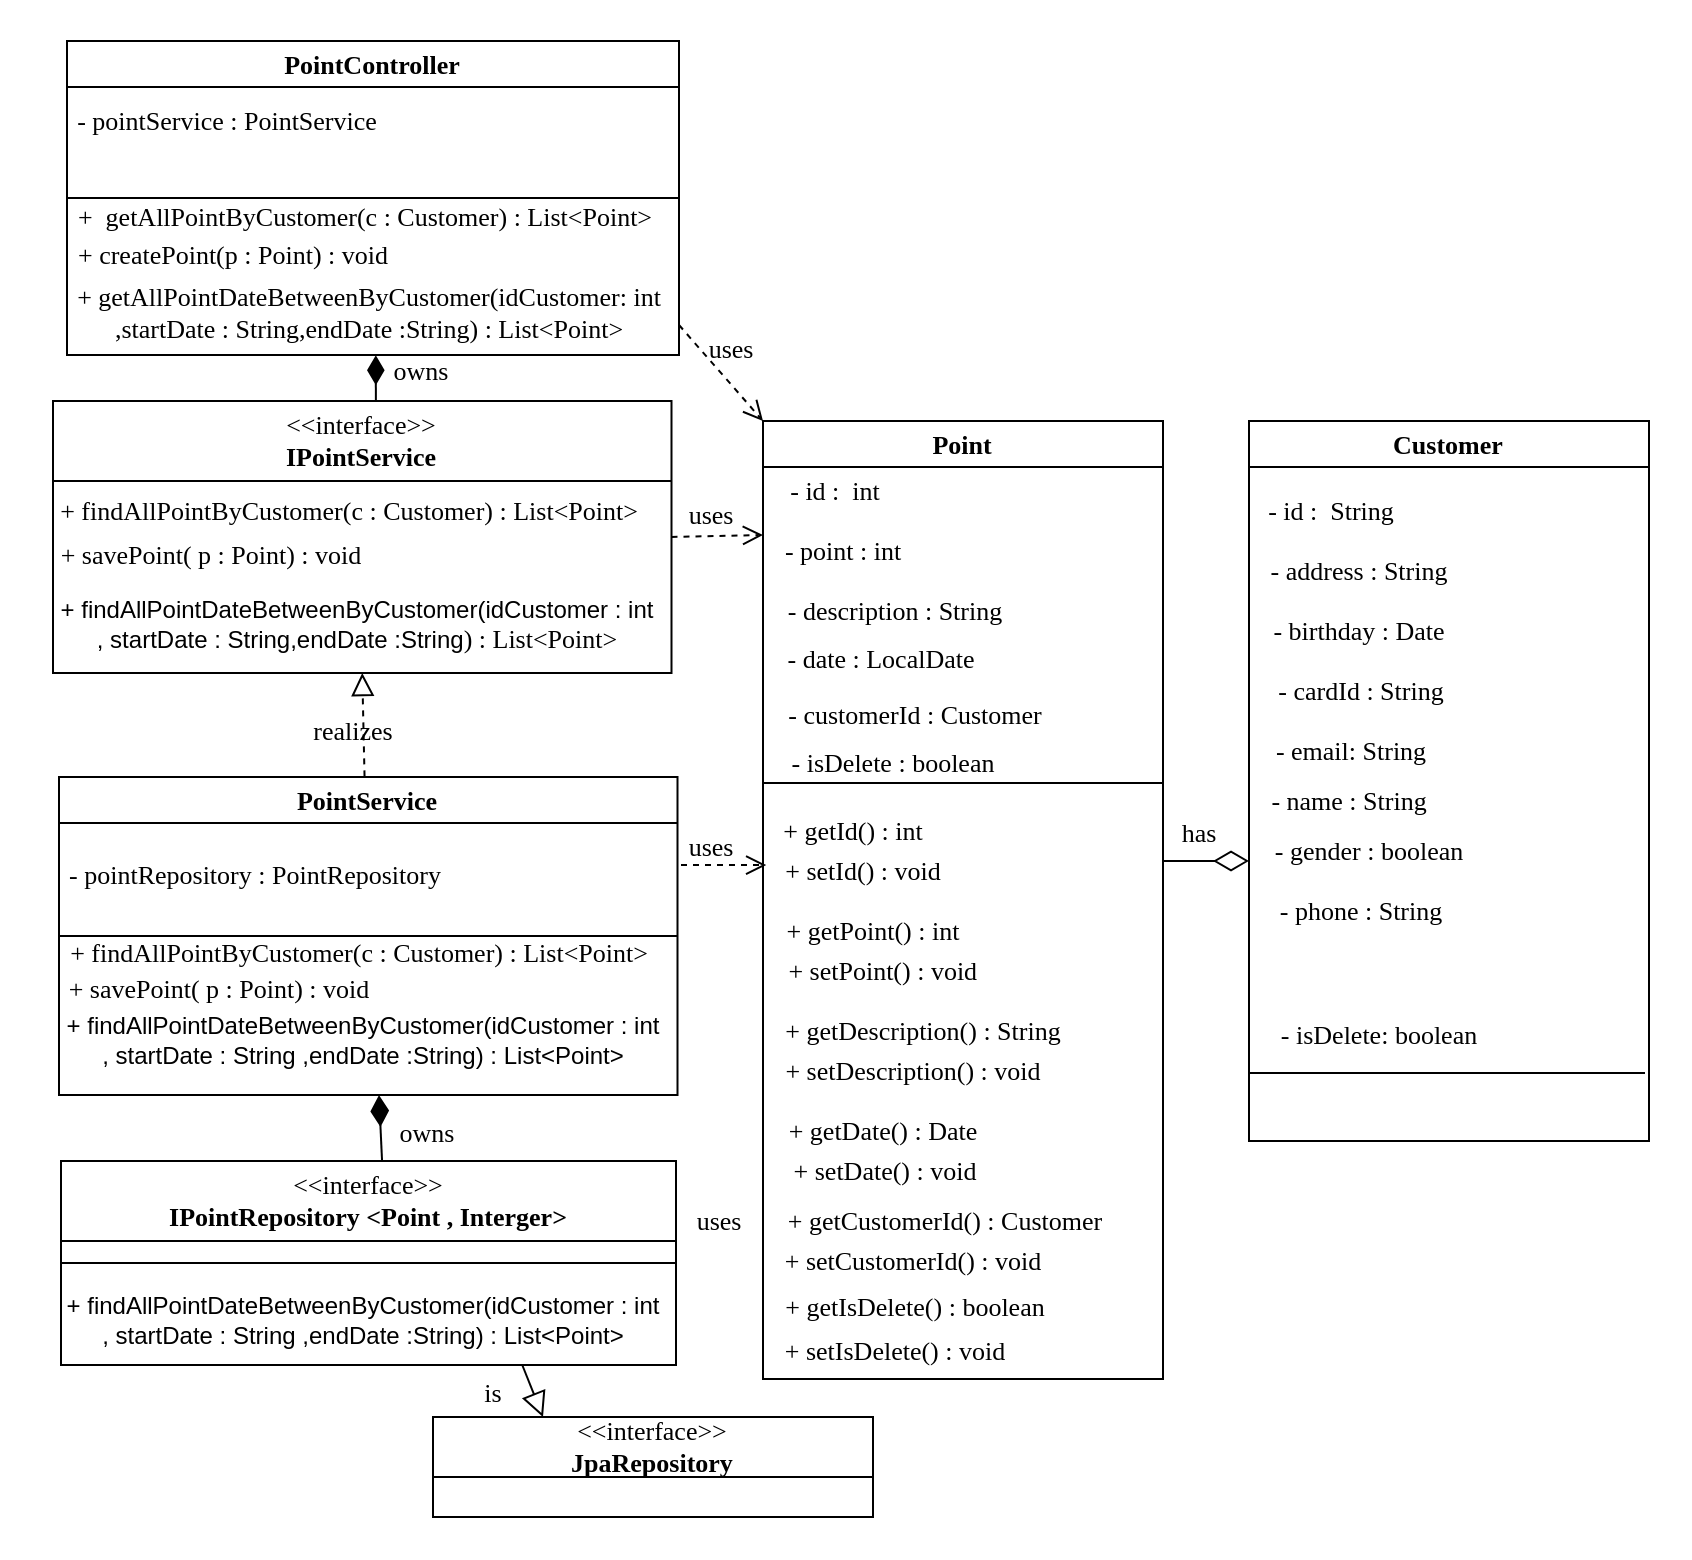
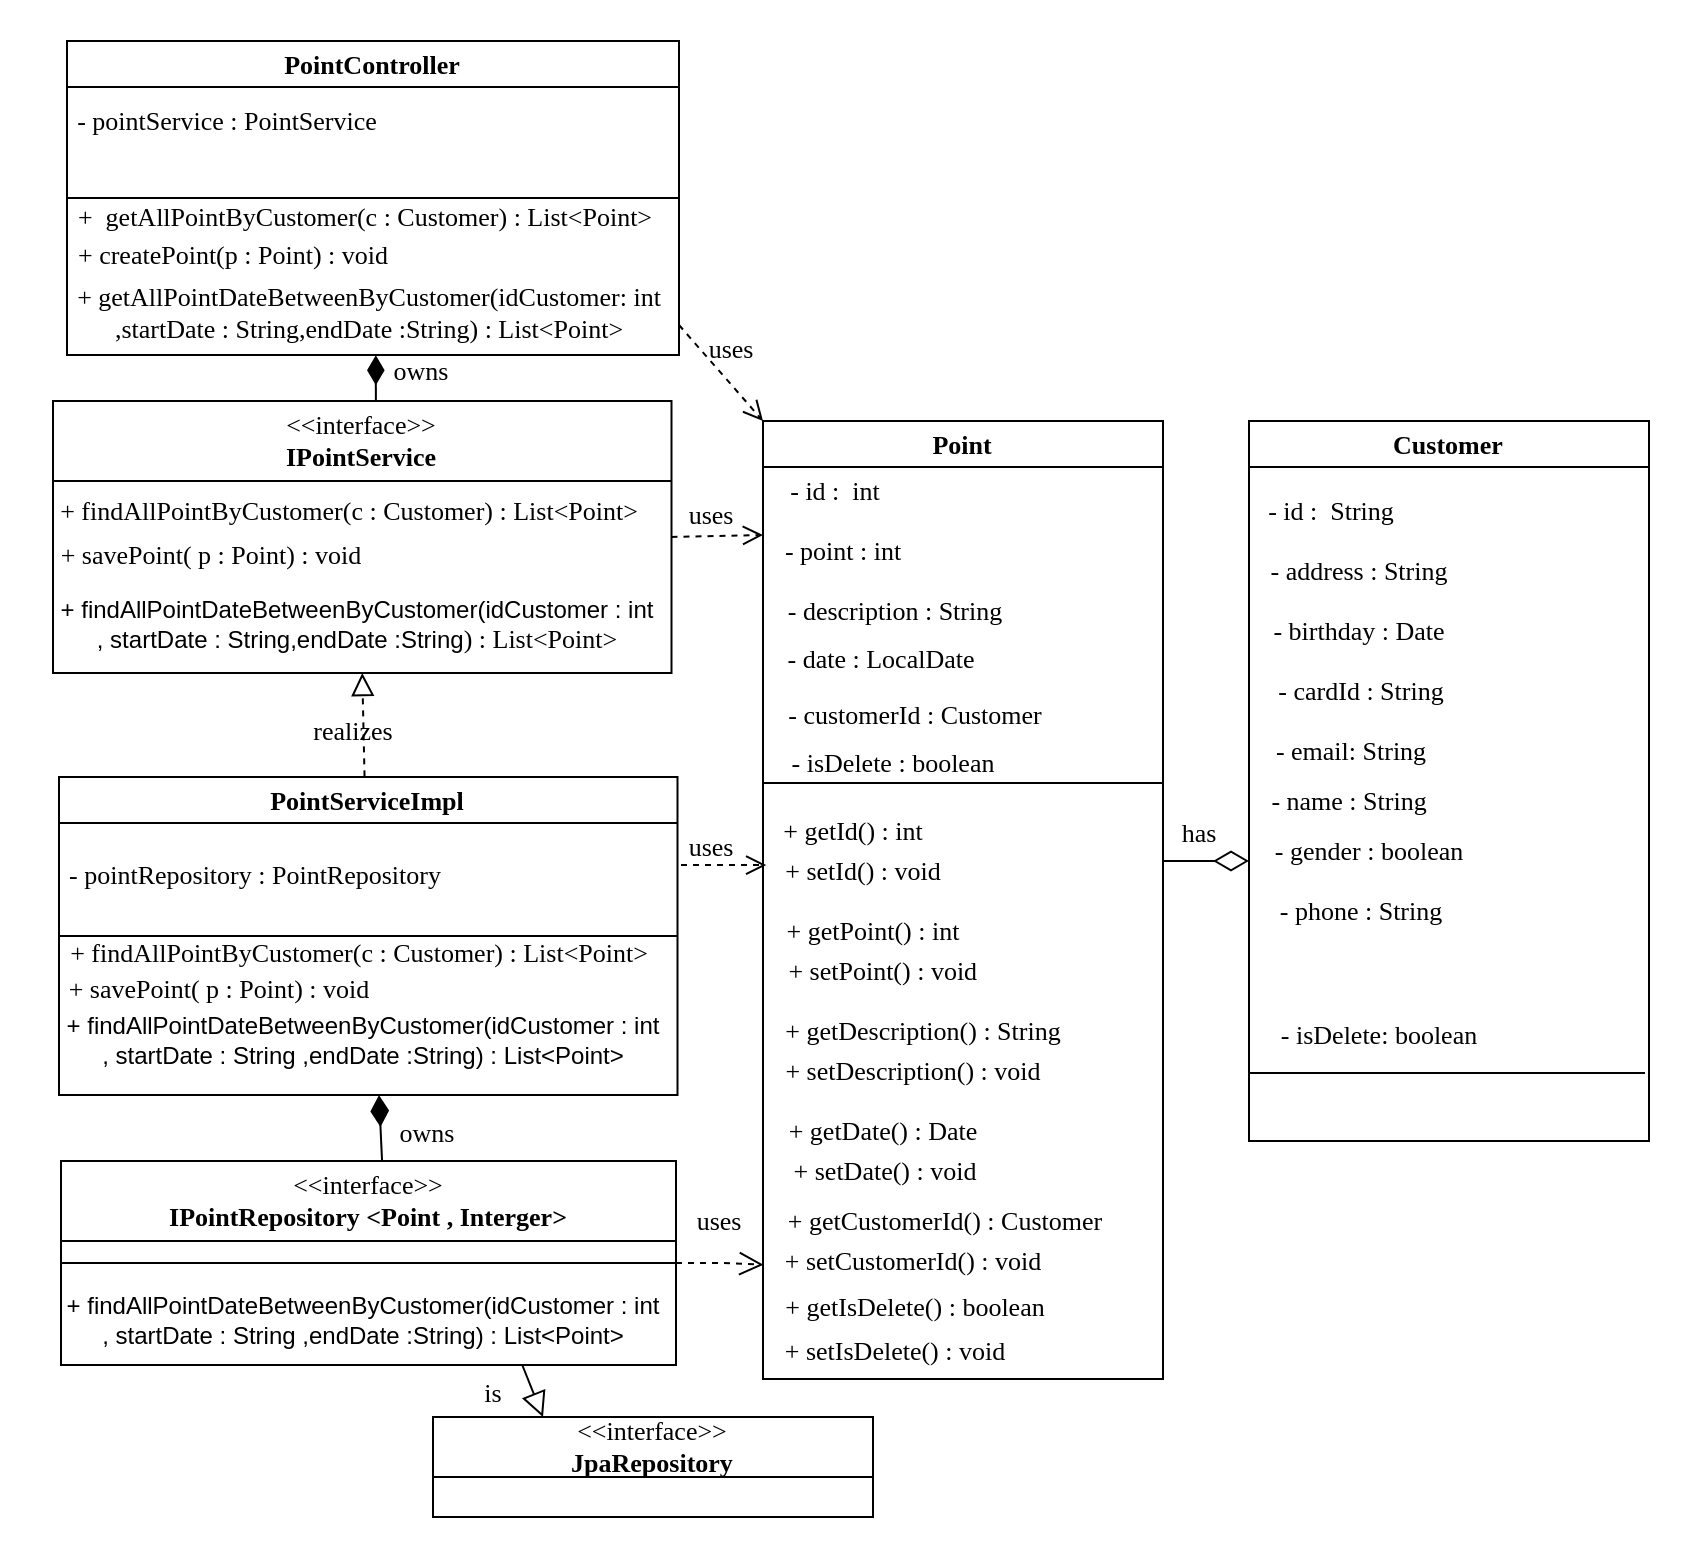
node "PointService": label "PointService" -> "PointServiceImpl"
edge "<<interface>>IPointRepository <Point , Interger>" -> "+ setCustomerId() : void": added
